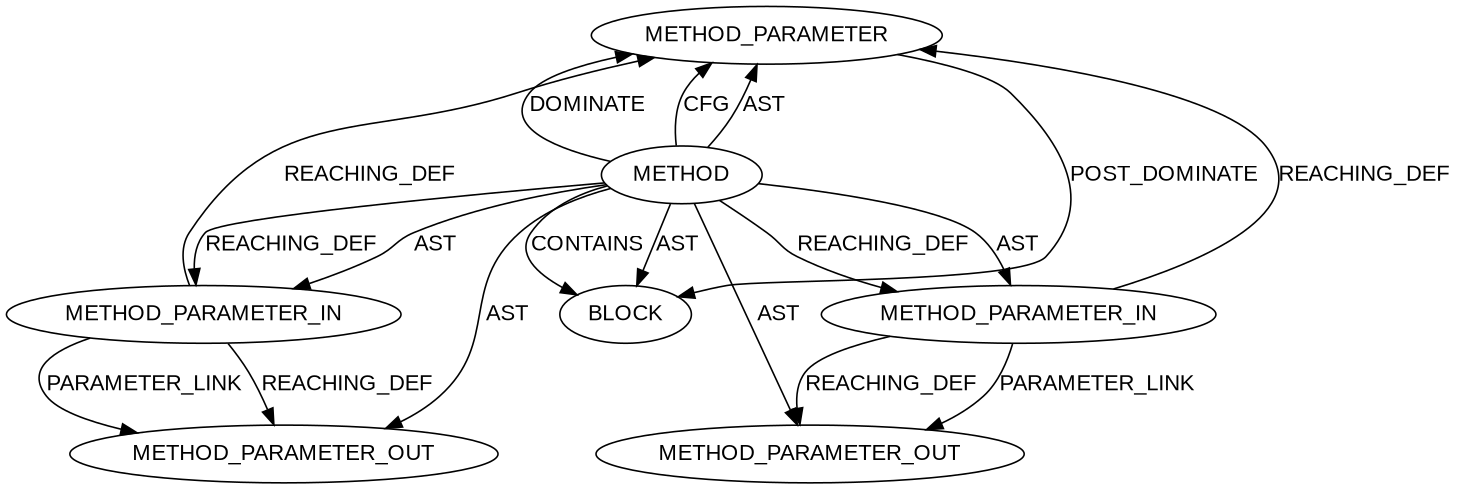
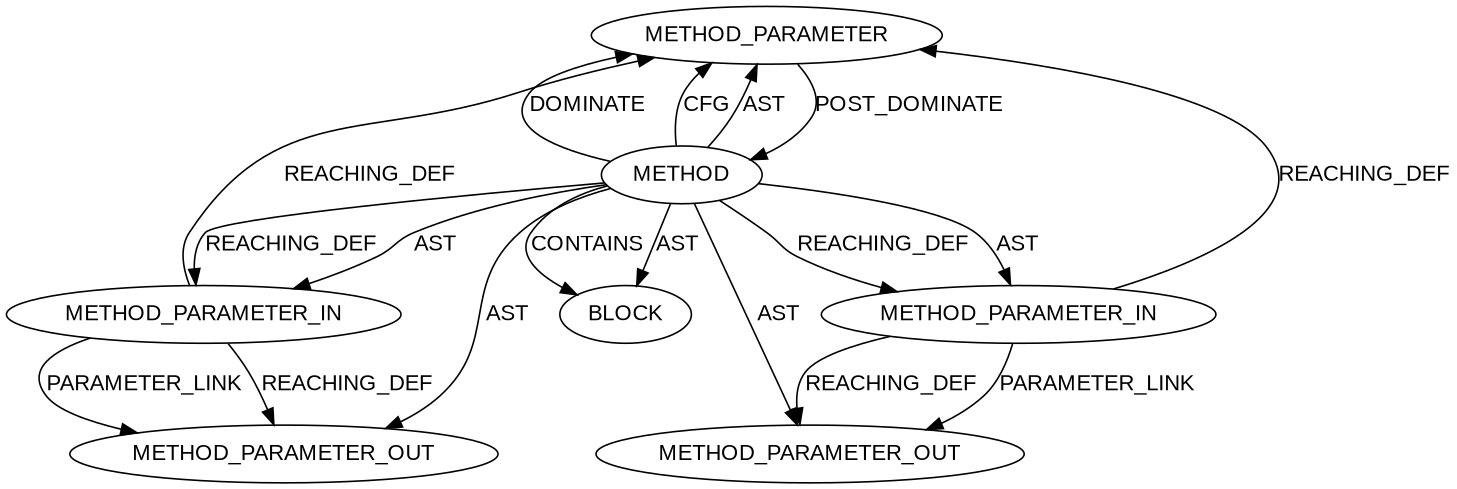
edge "METHOD_PARAMETER" -> "BLOCK": now "METHOD_PARAMETER" -> "METHOD"
